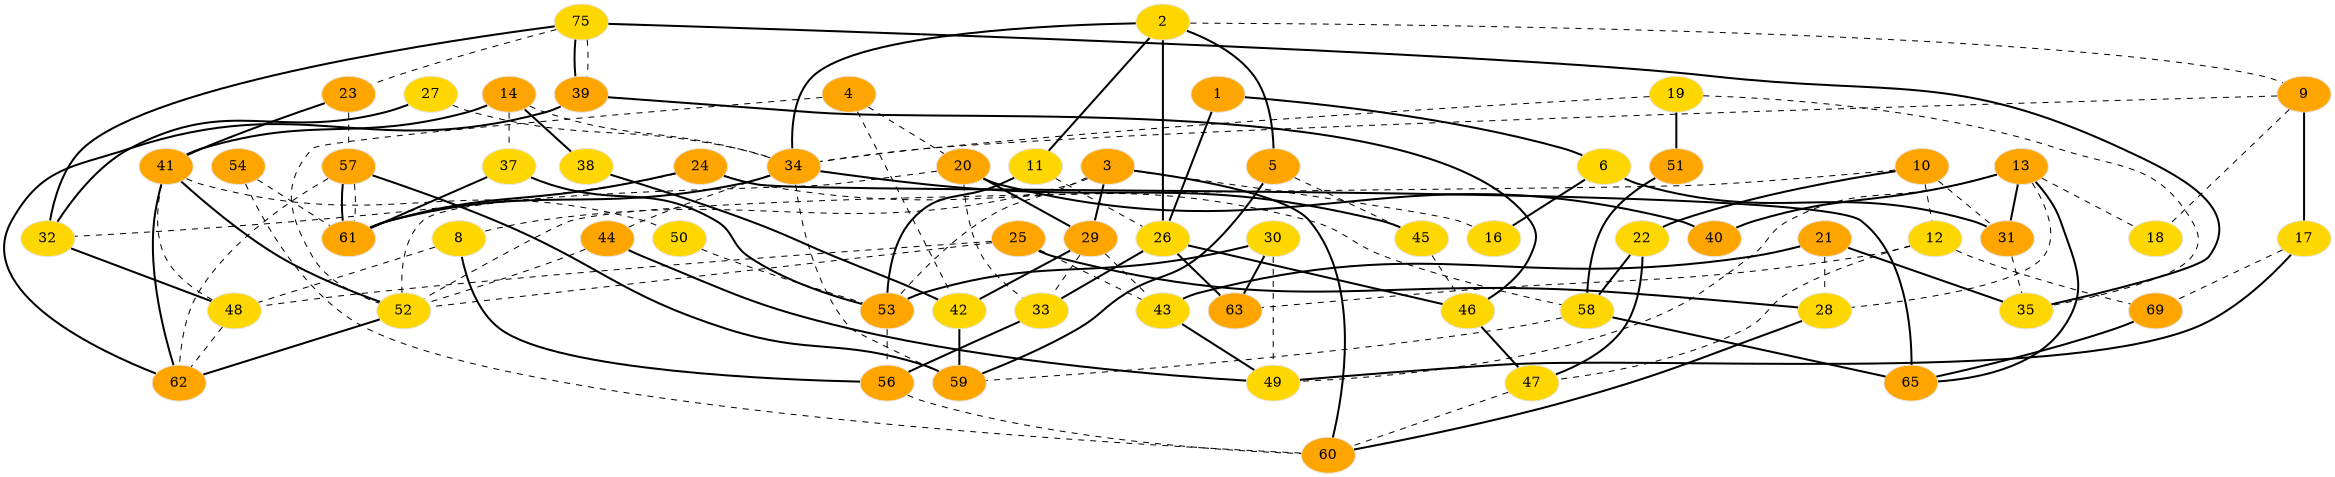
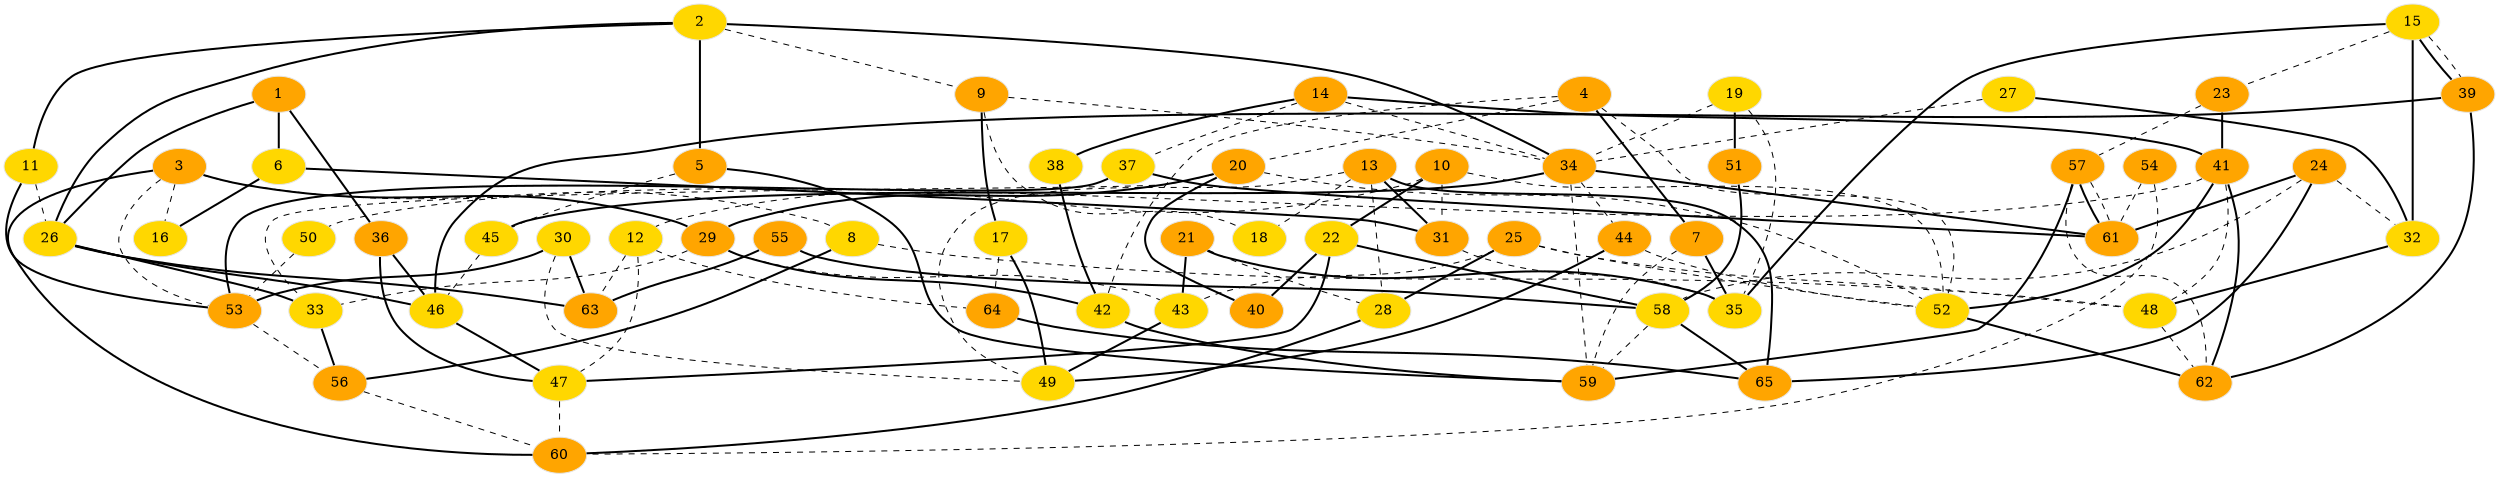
node "75": label "75" -> "15"
edge "13" -- "40": now "22" -- "40"
node "36": added
node "55": added
node "7": added
node "69": label "69" -> "64"
